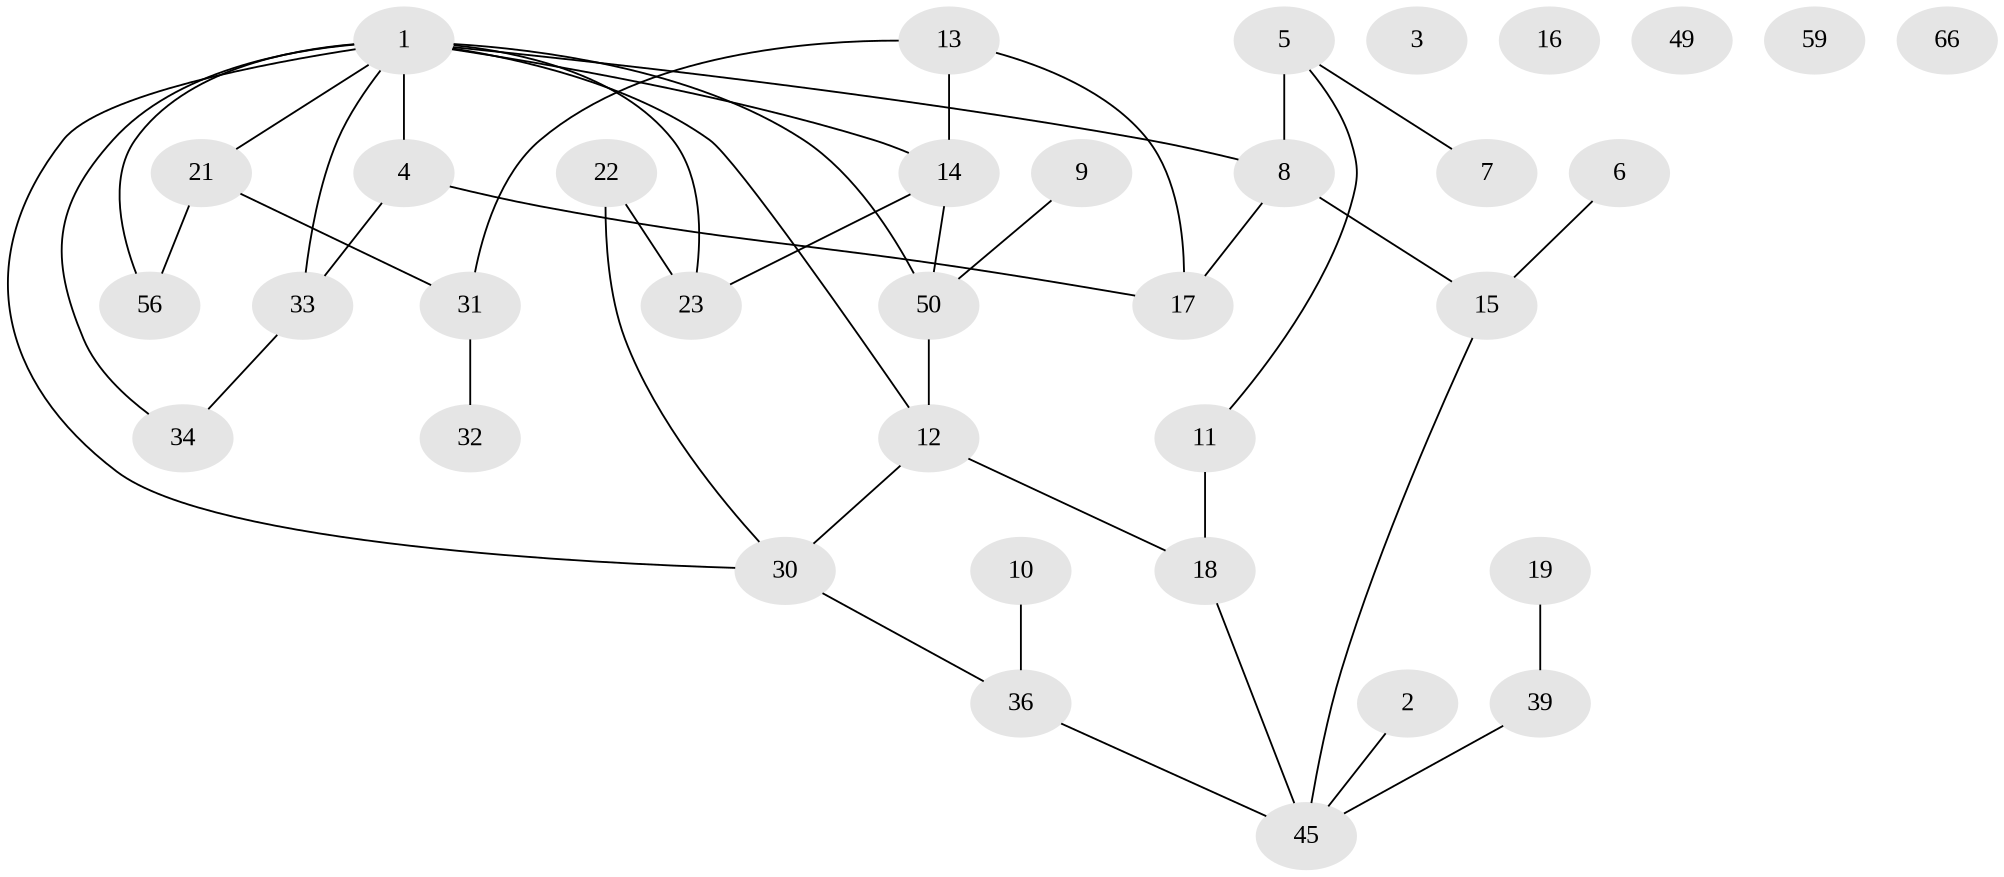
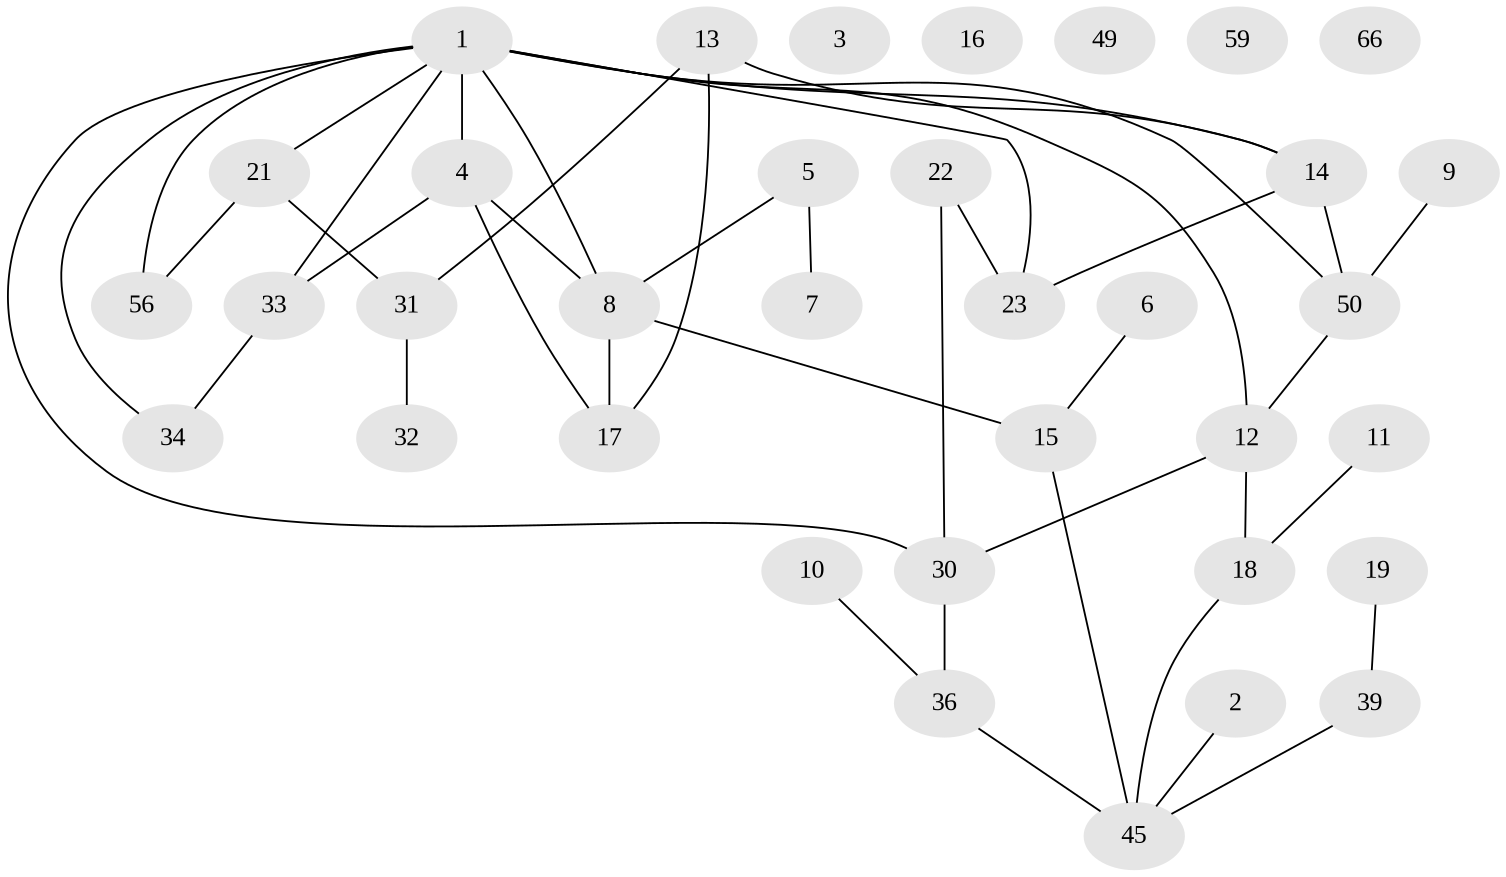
edge "4" -- "8": added
edge "5" -- "11": removed
